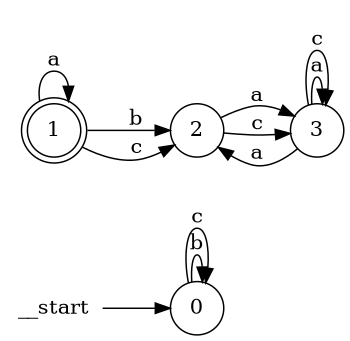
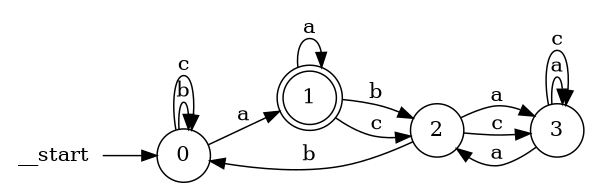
edge "0" -> "1": added, label "a"
edge "2" -> "0": added, label "b"
